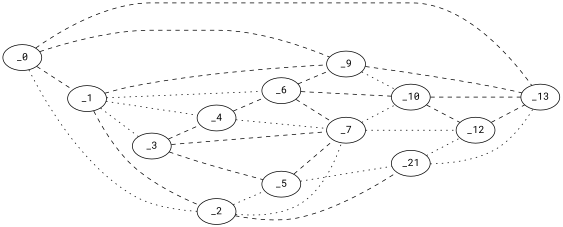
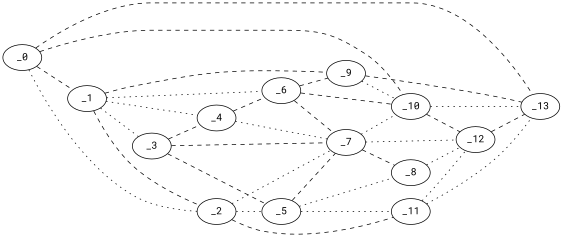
edge "_0" -- "_9": now "_0" -- "_10"
edge "_10" -- "_13": style dashed -> dotted
node "_21": label "_21" -> "_11"
node "_8": added
